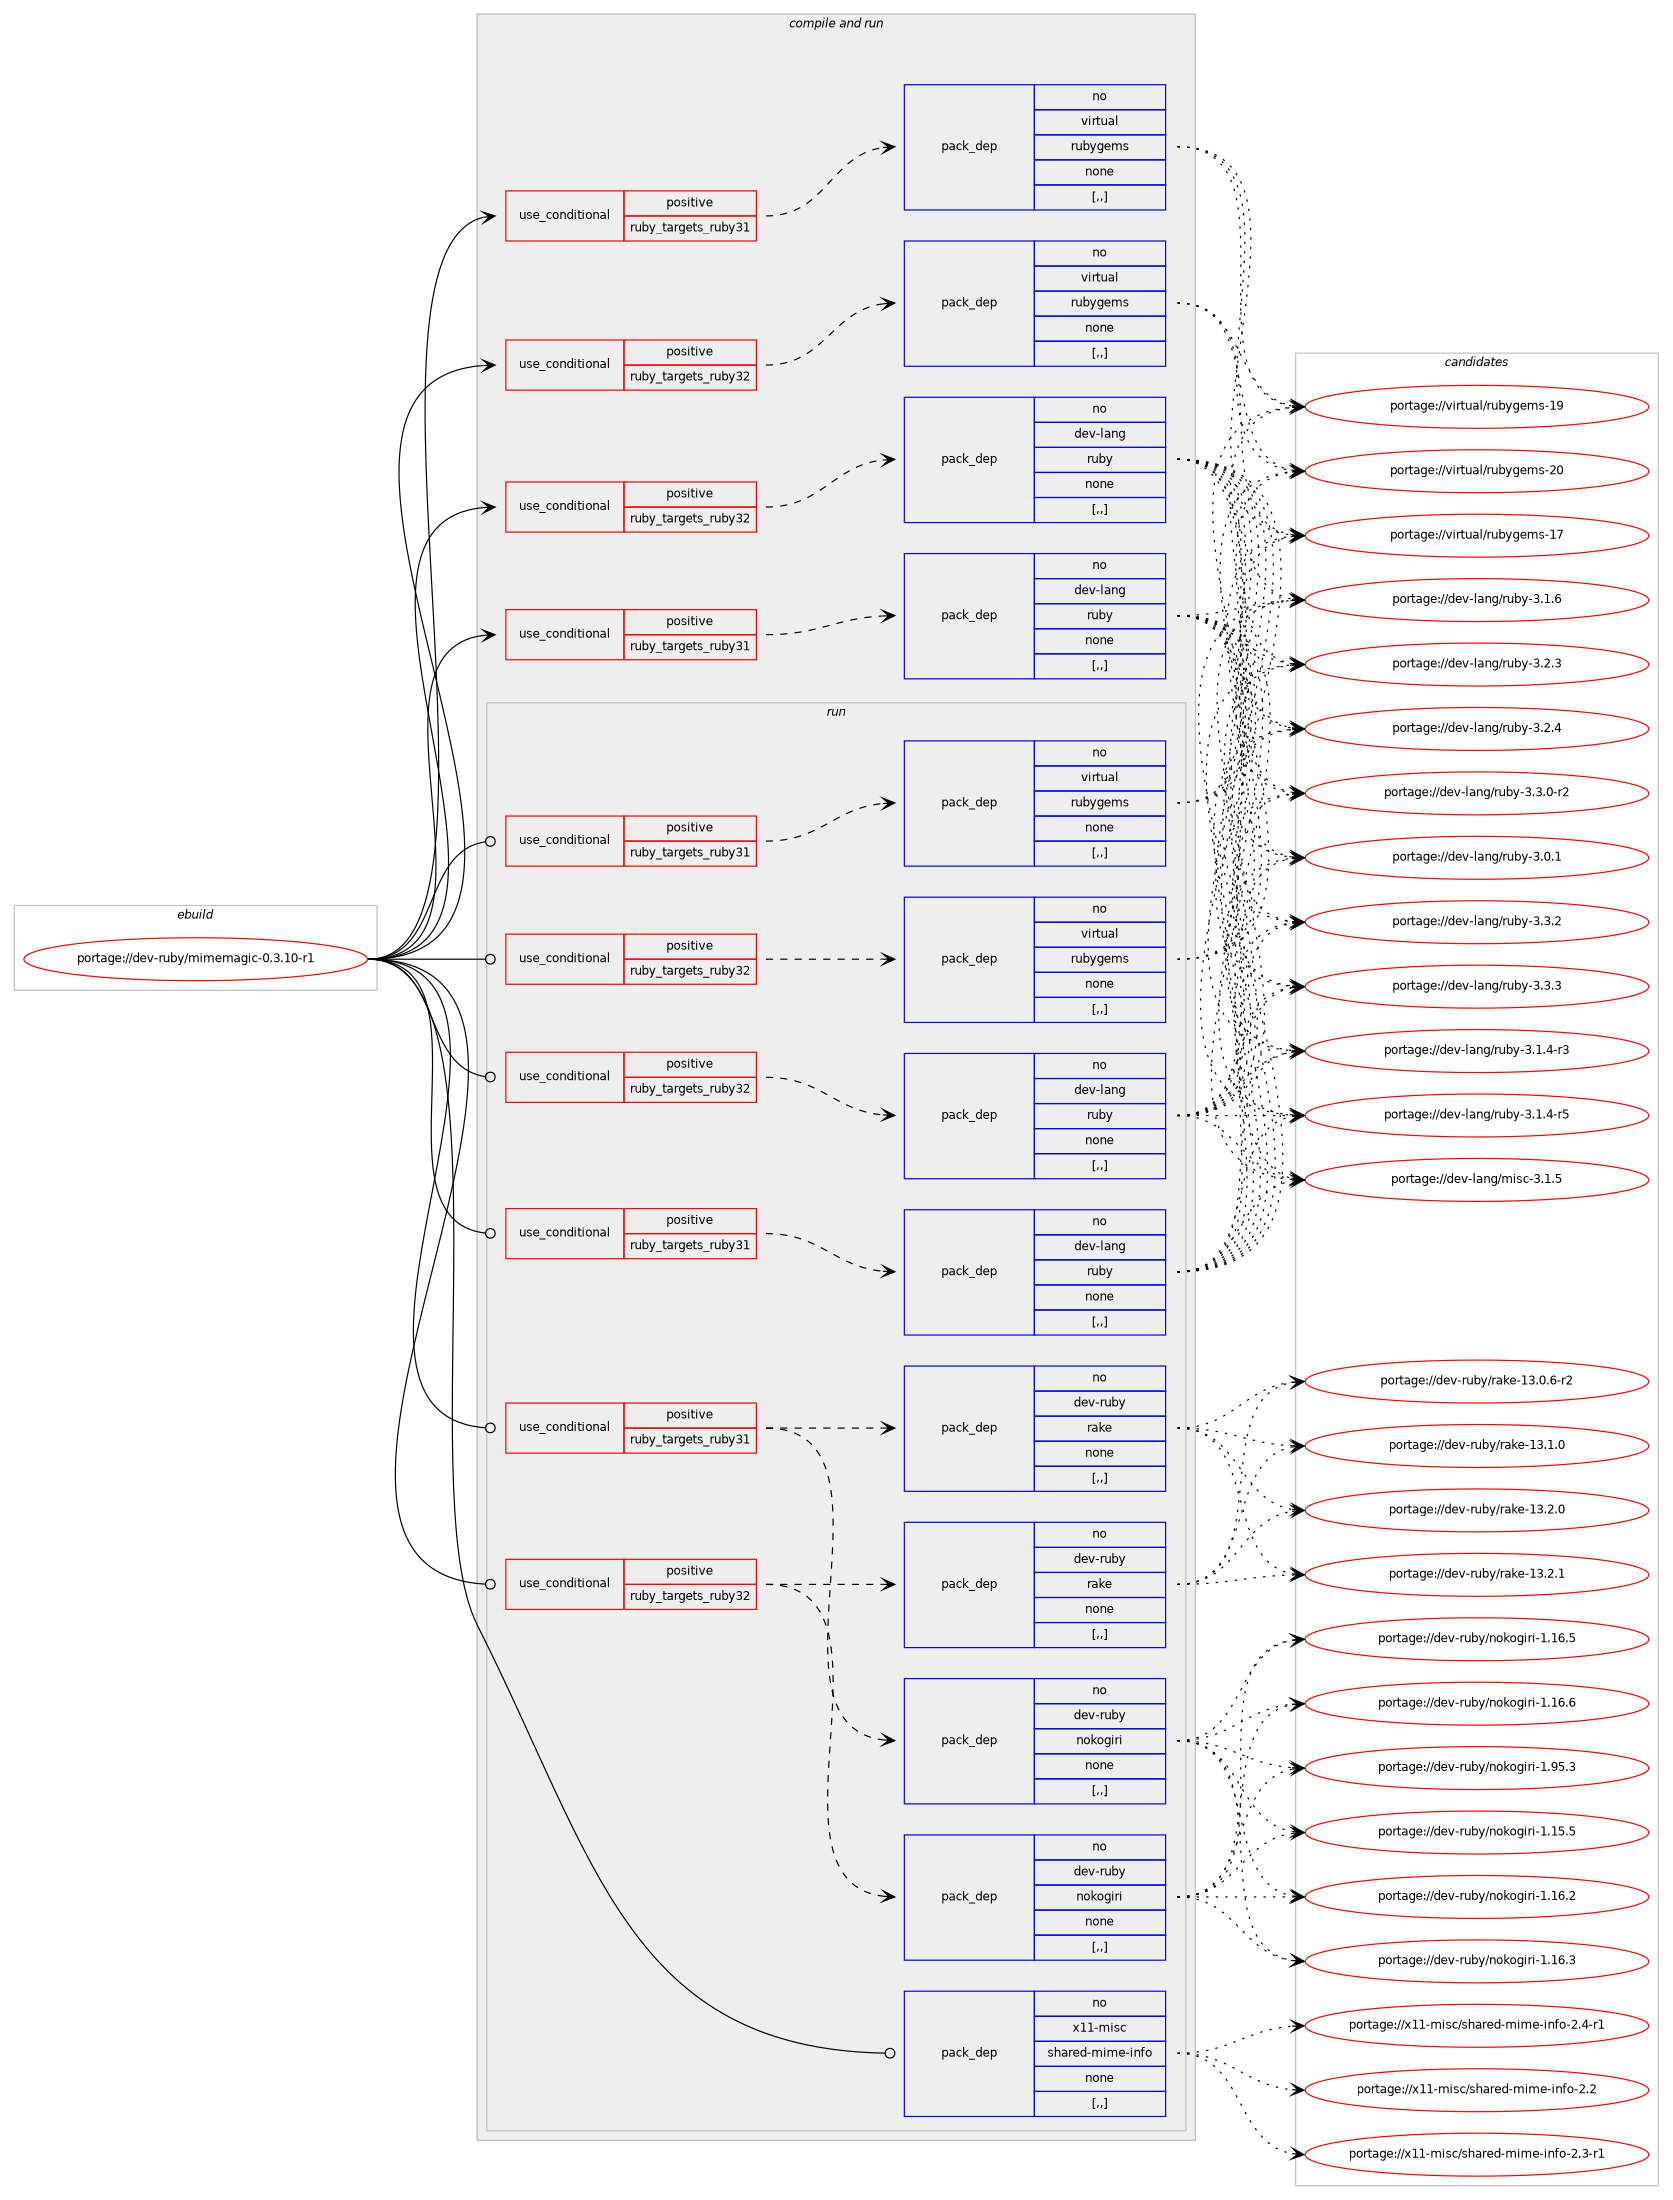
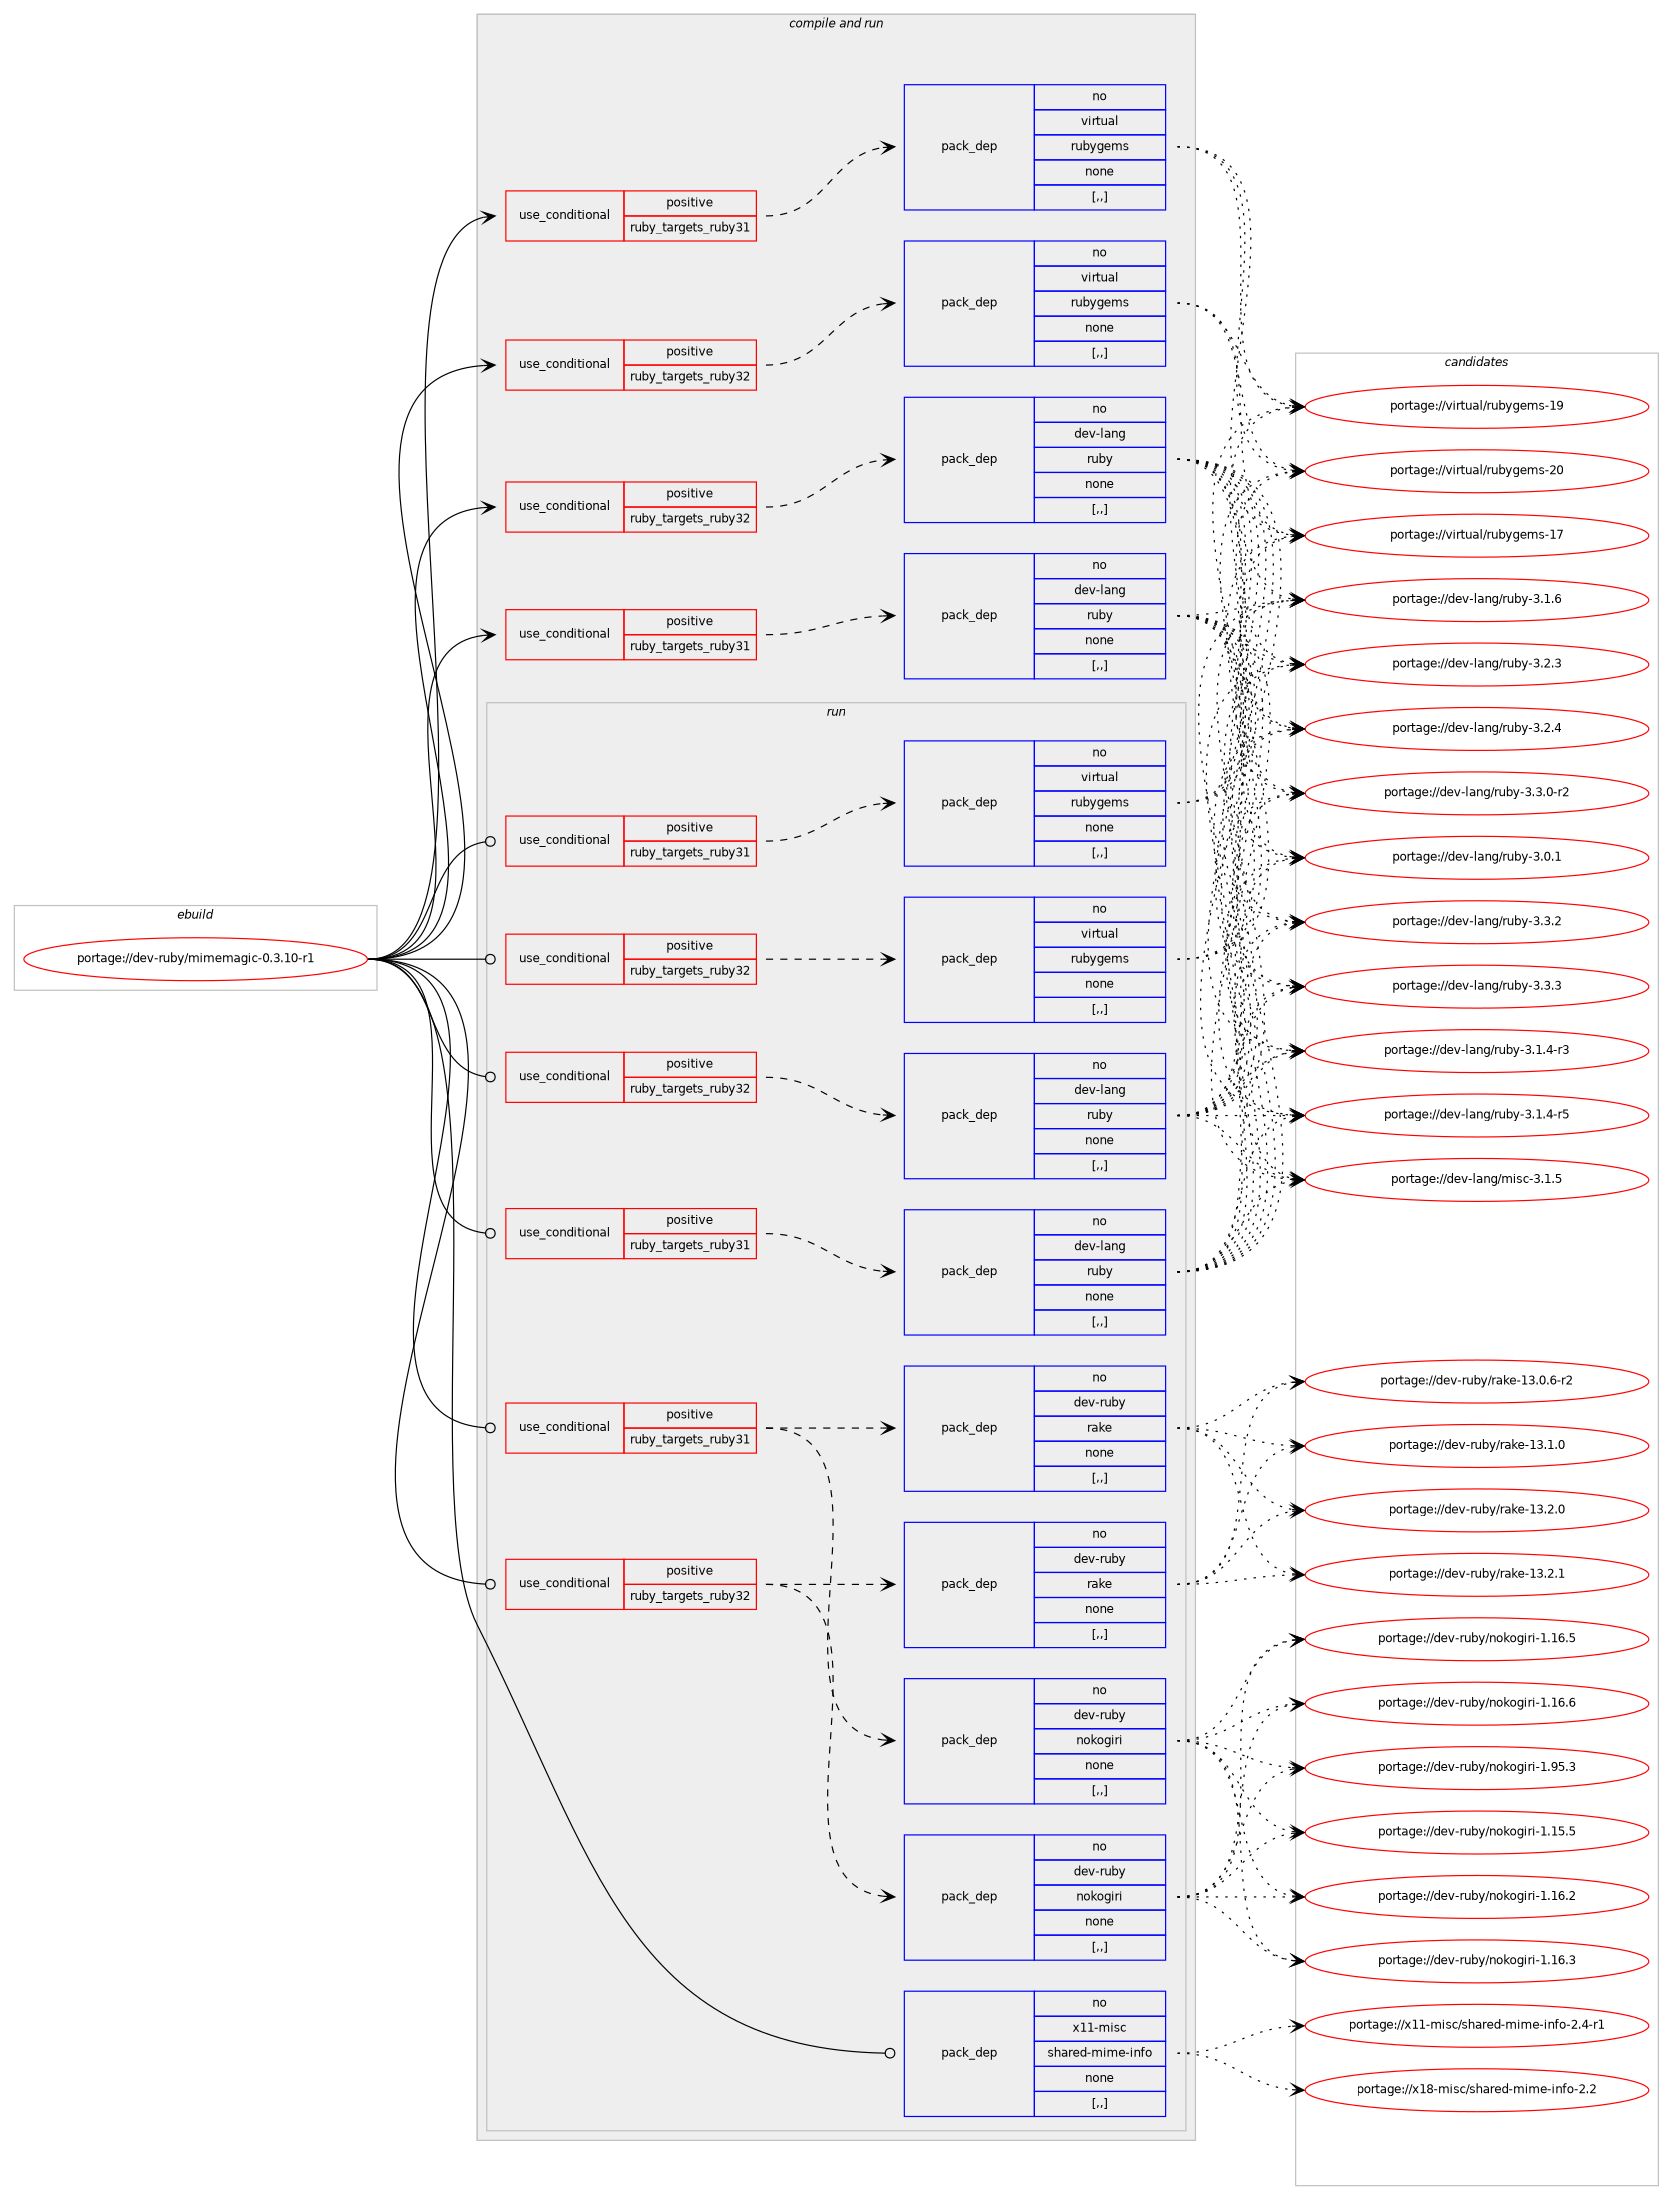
node "portage://x11-misc/shared-mime-info-2.2": label "portage://x11-misc/shared-mime-info-2.2" -> "portage://x18-misc/shared-mime-info-2.2"
node "portage://x11-misc/shared-mime-info-2.3-r1": removed
